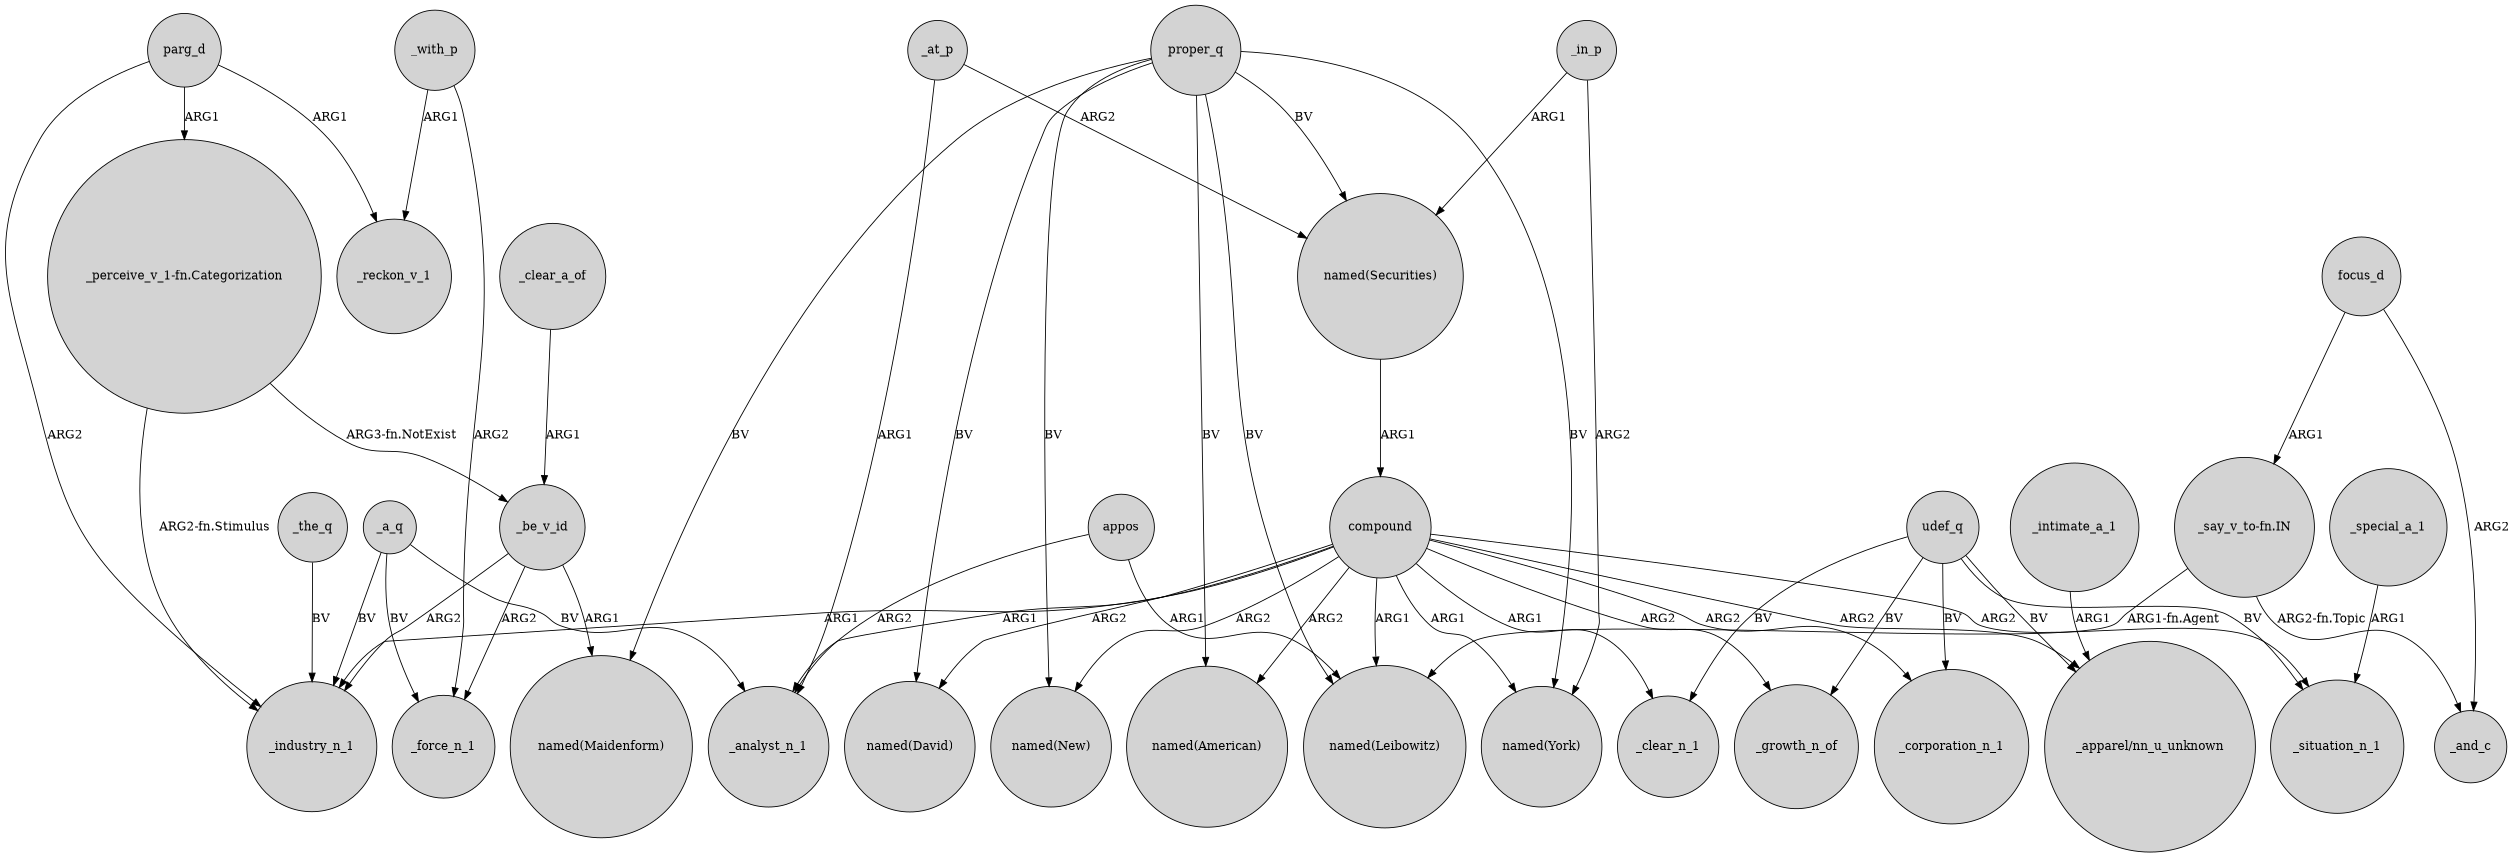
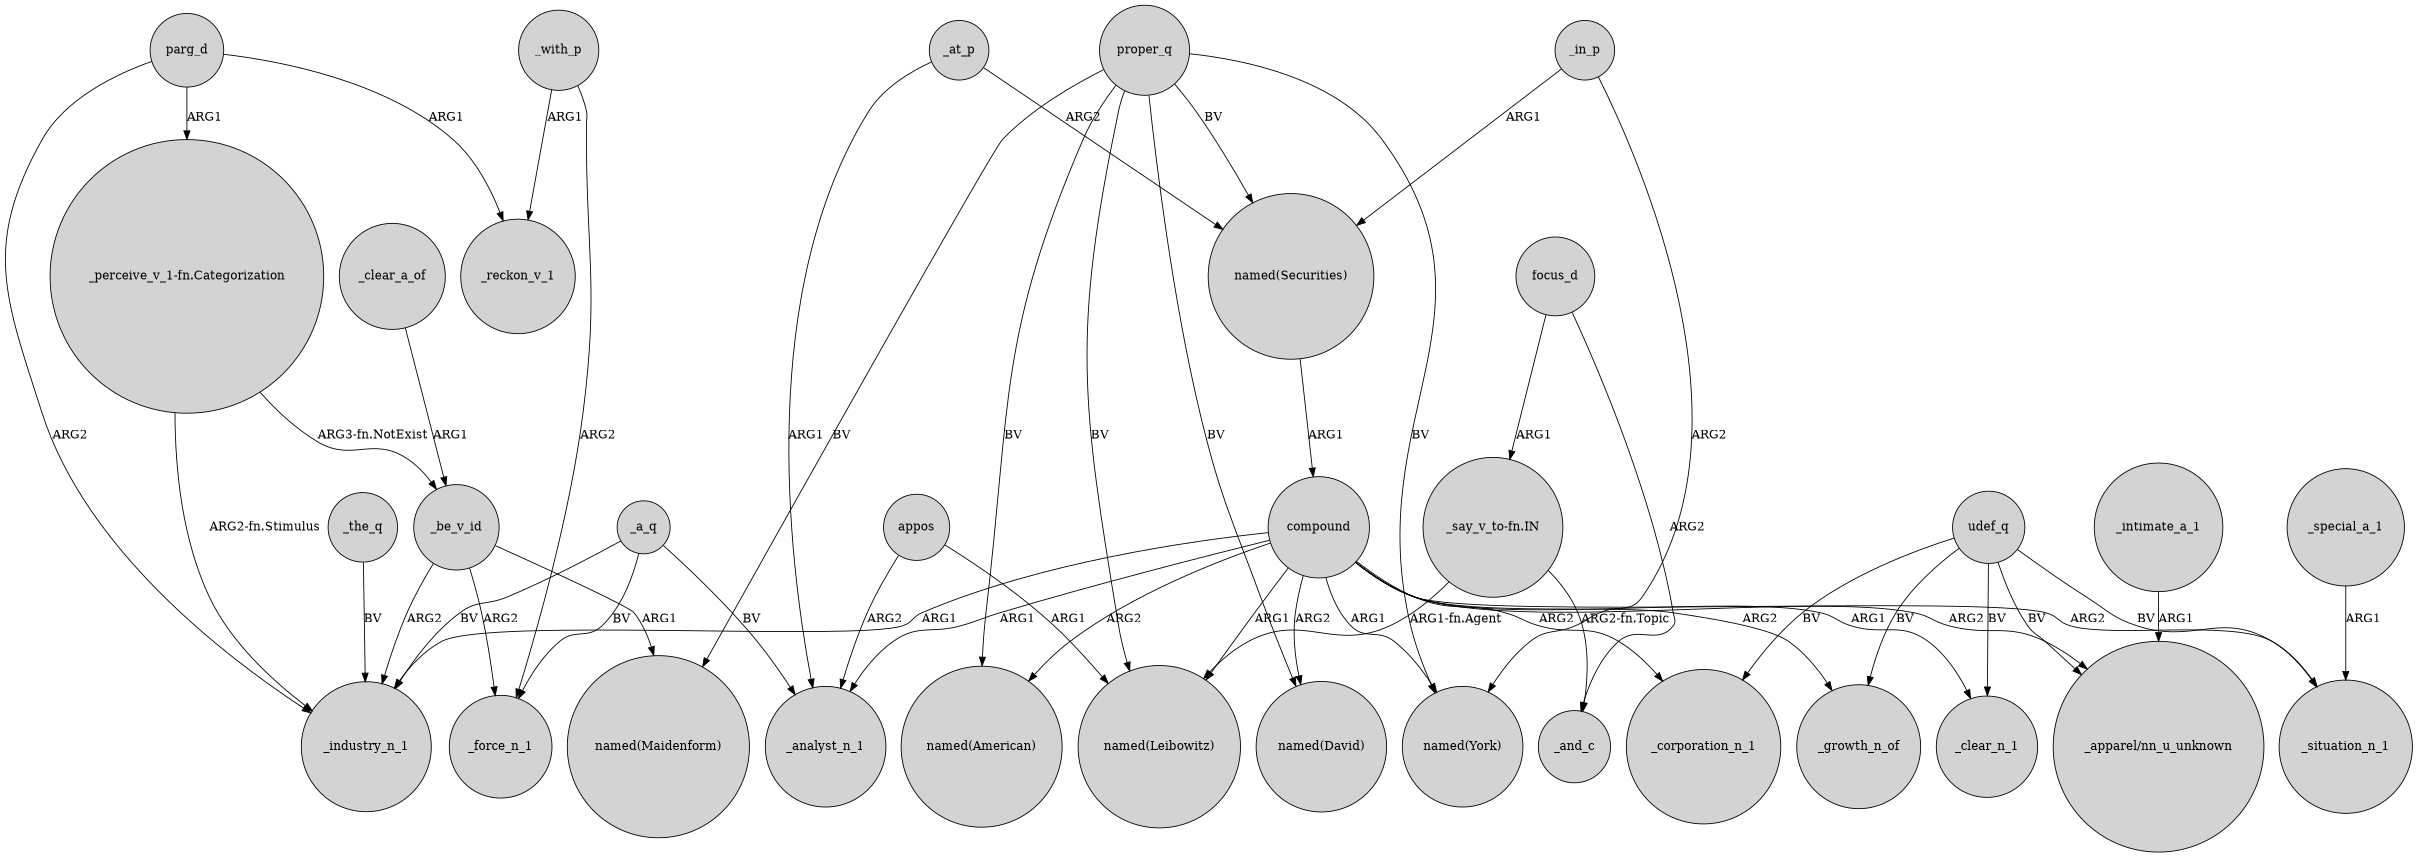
node "named(New)": removed
